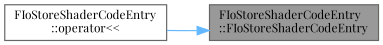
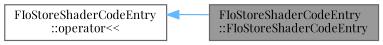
edge "FIoStoreShaderCodeEntry ::operator<<" -> "FIoStoreShaderCodeEntry ::FIoStoreShaderCodeEntry": reversed
